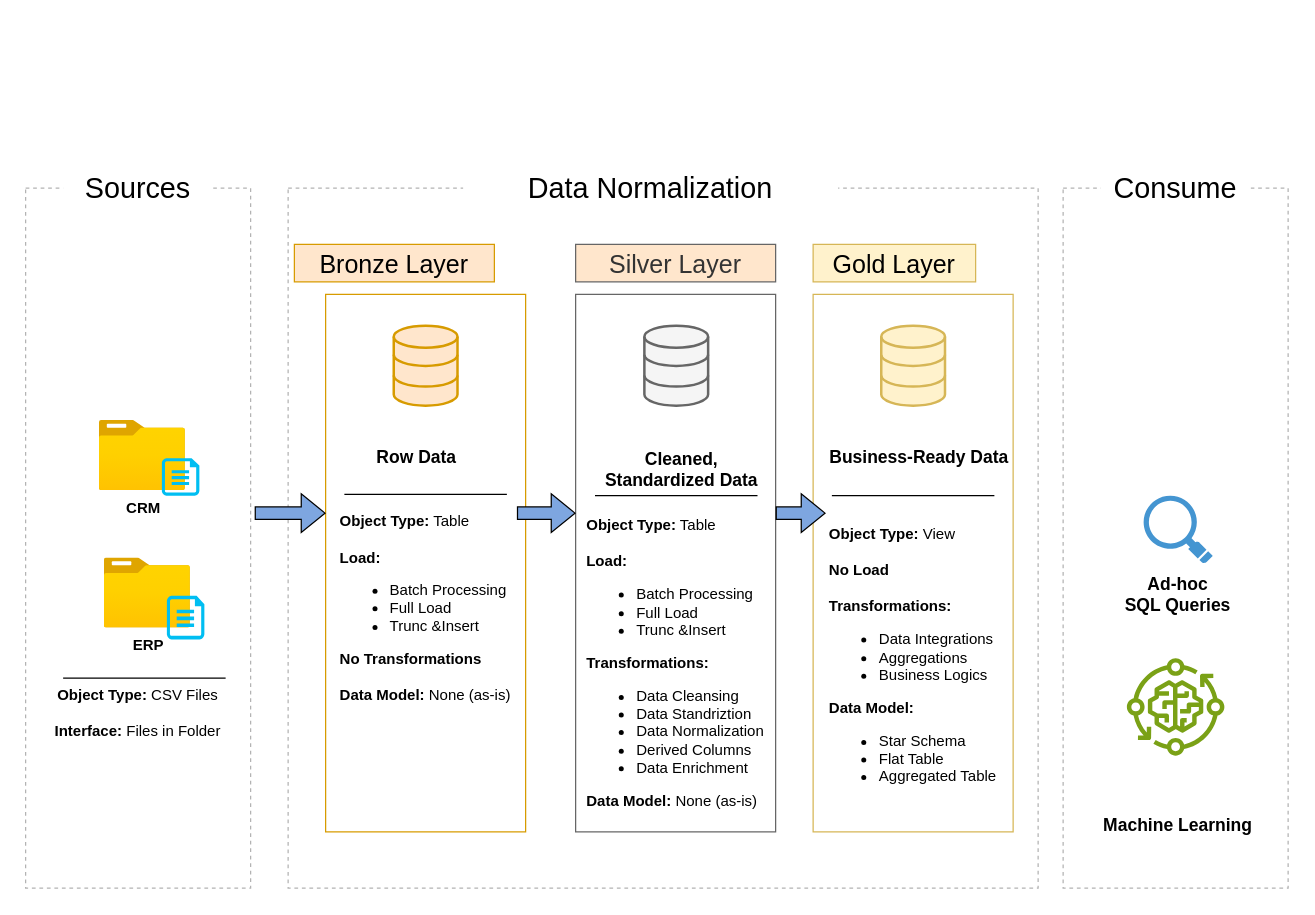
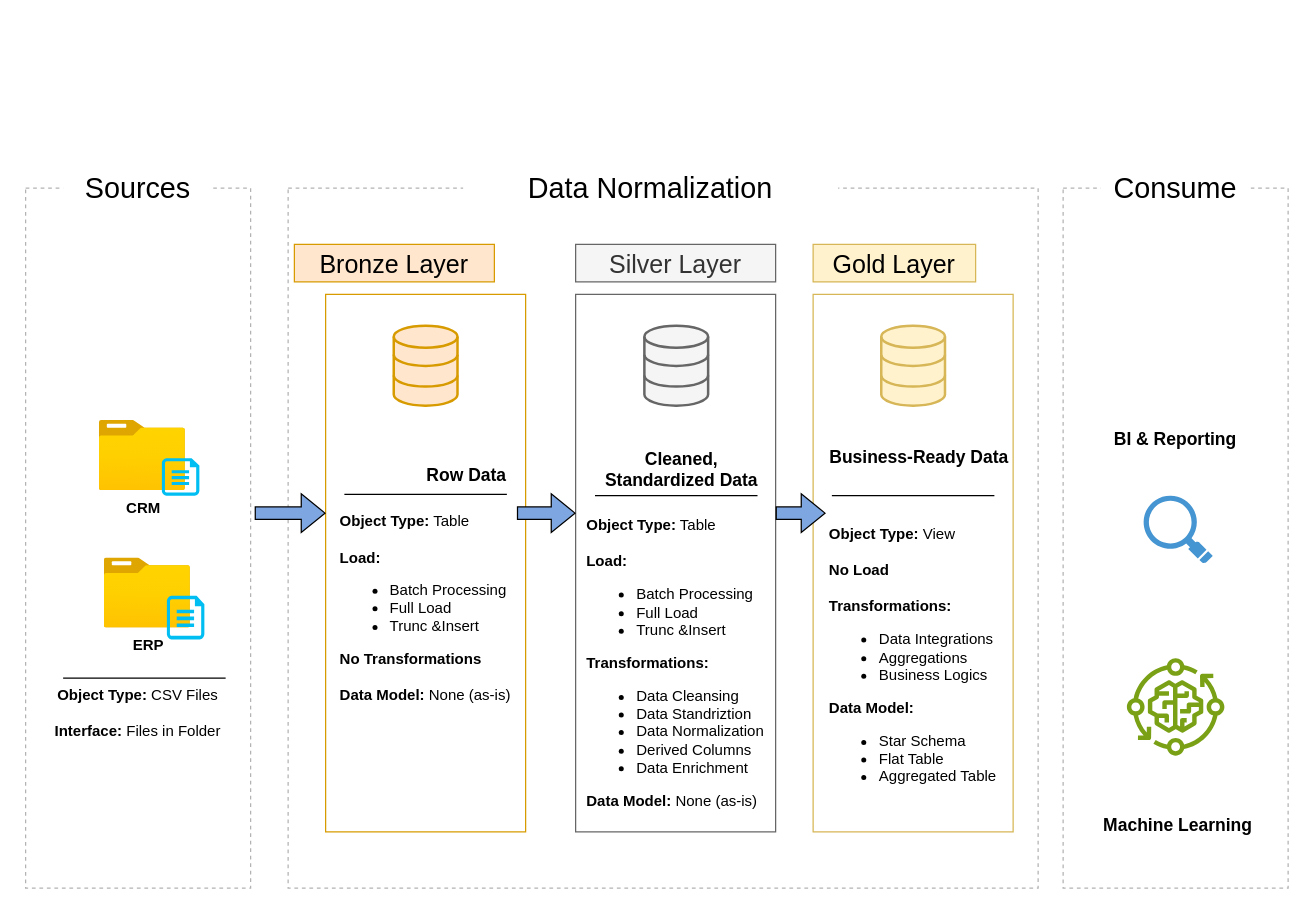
node "Silver Layer": fillcolor #ffe6cc -> #f5f5f5
node "BI & Reporting": added
node "Row Data": moved (417, 457) -> (467, 476)
node "Ad-hoc SQL Queries": removed
